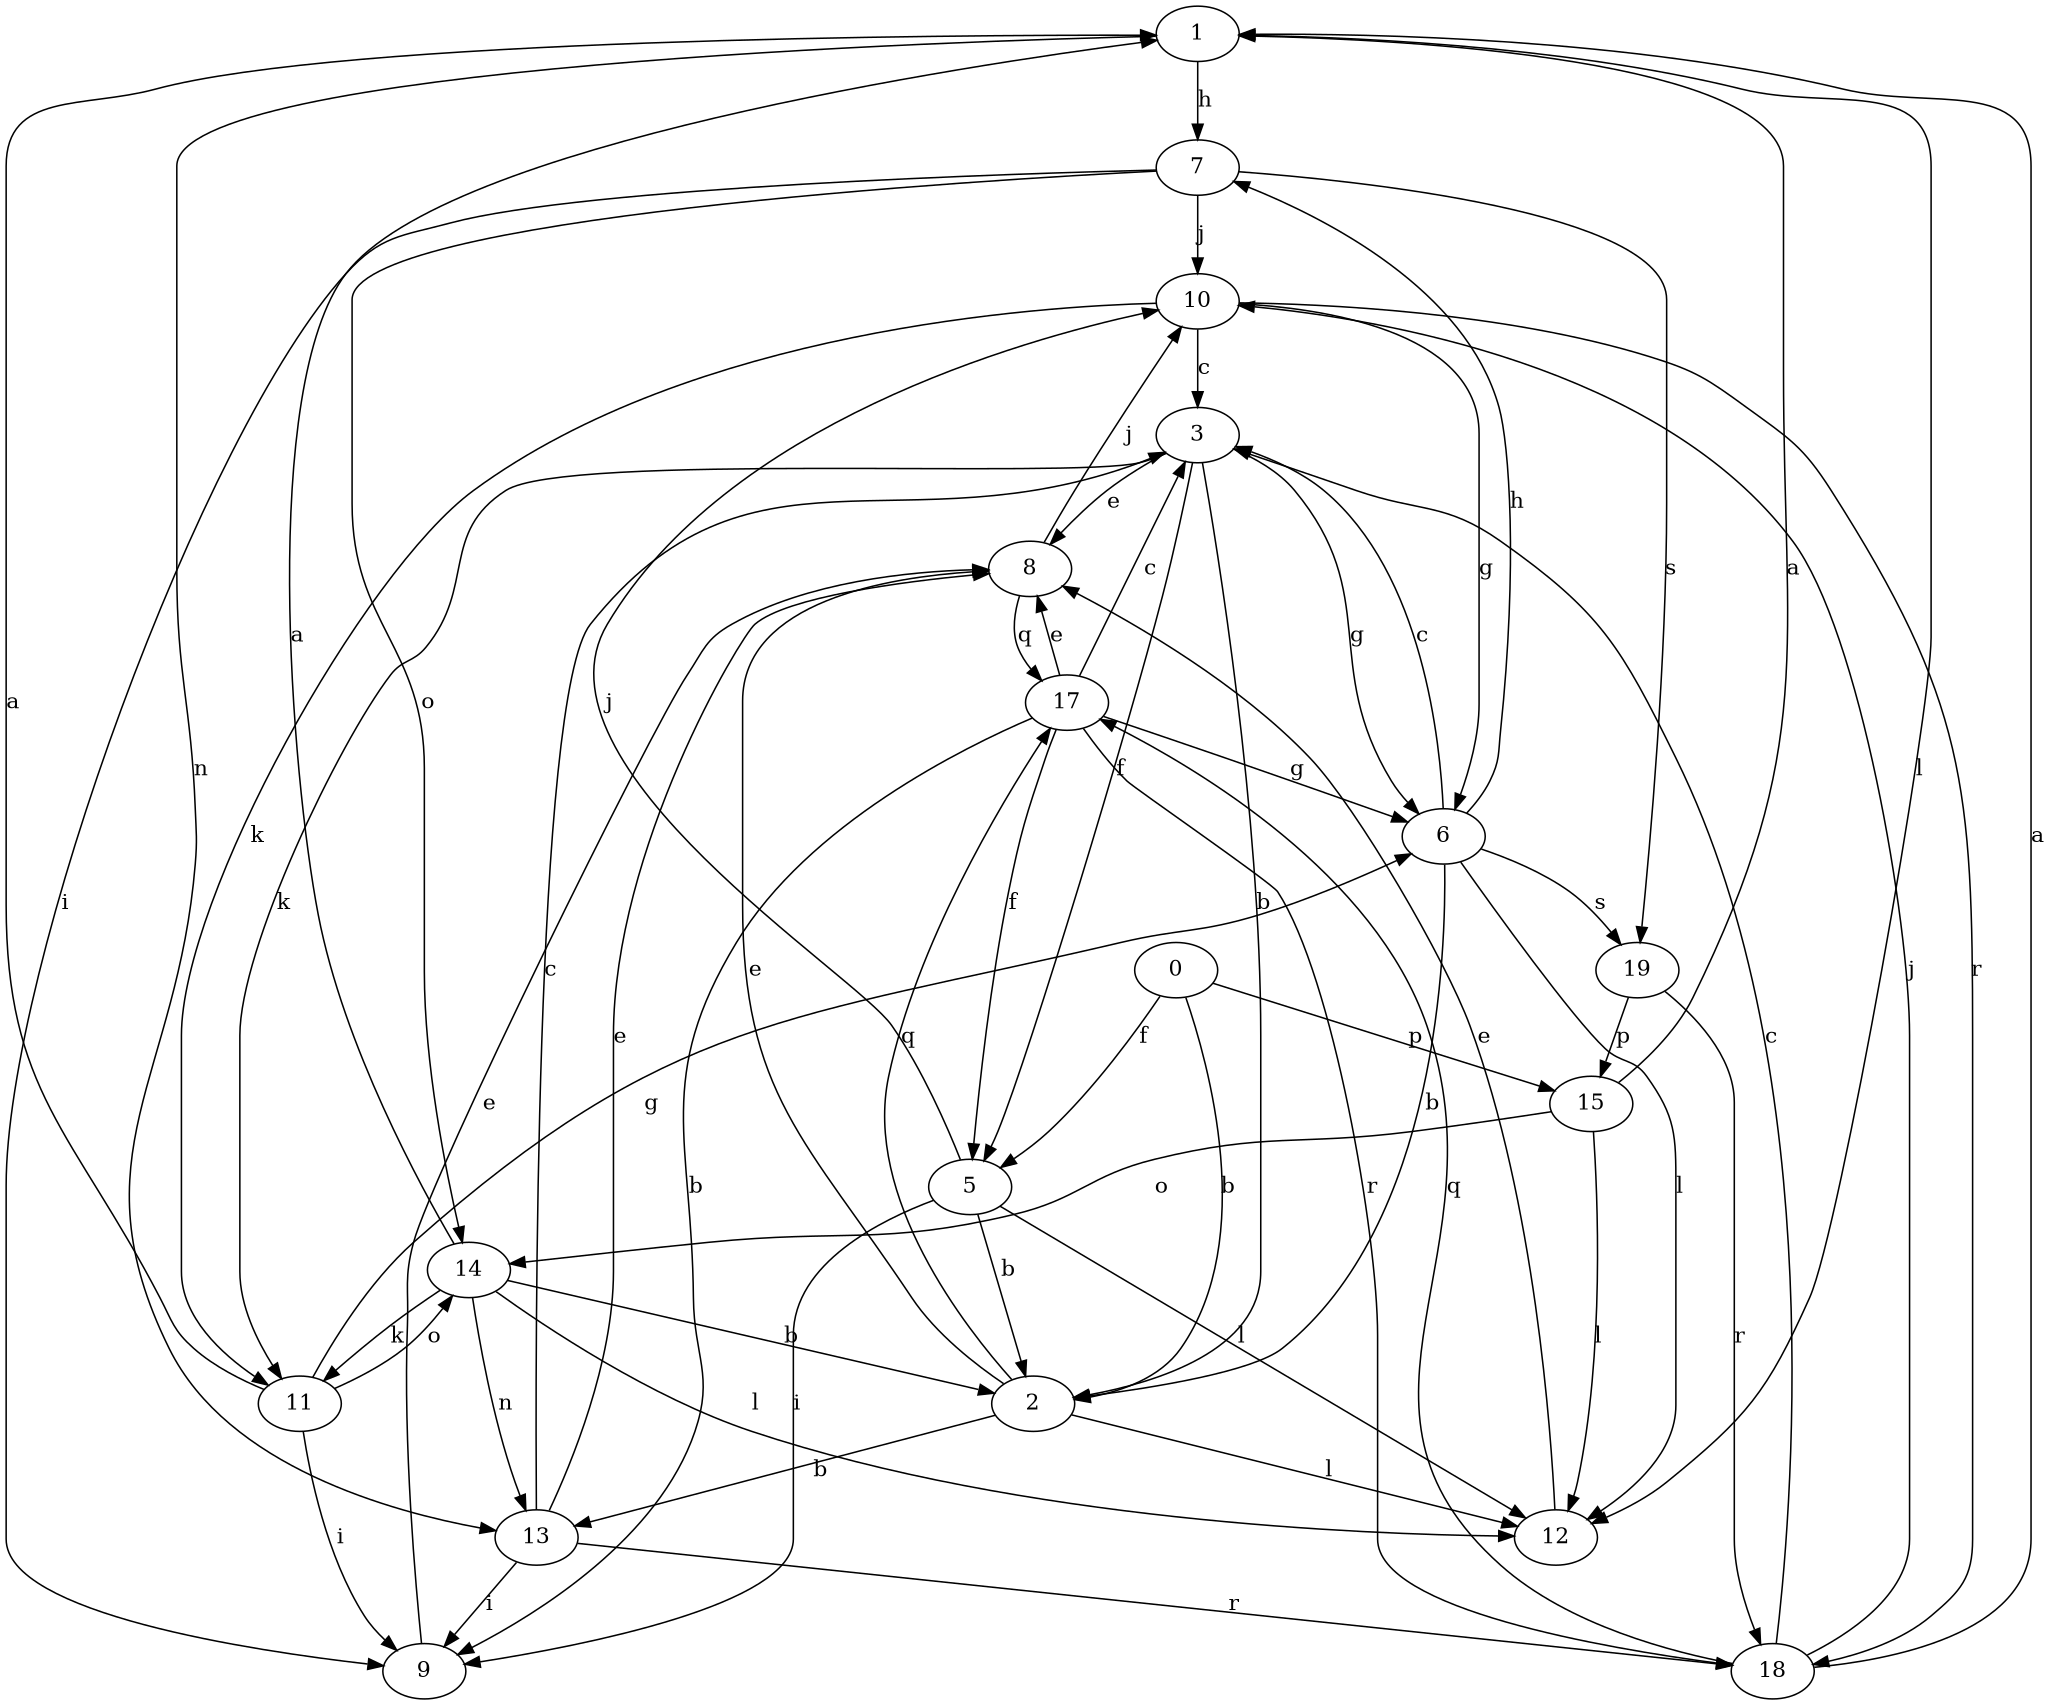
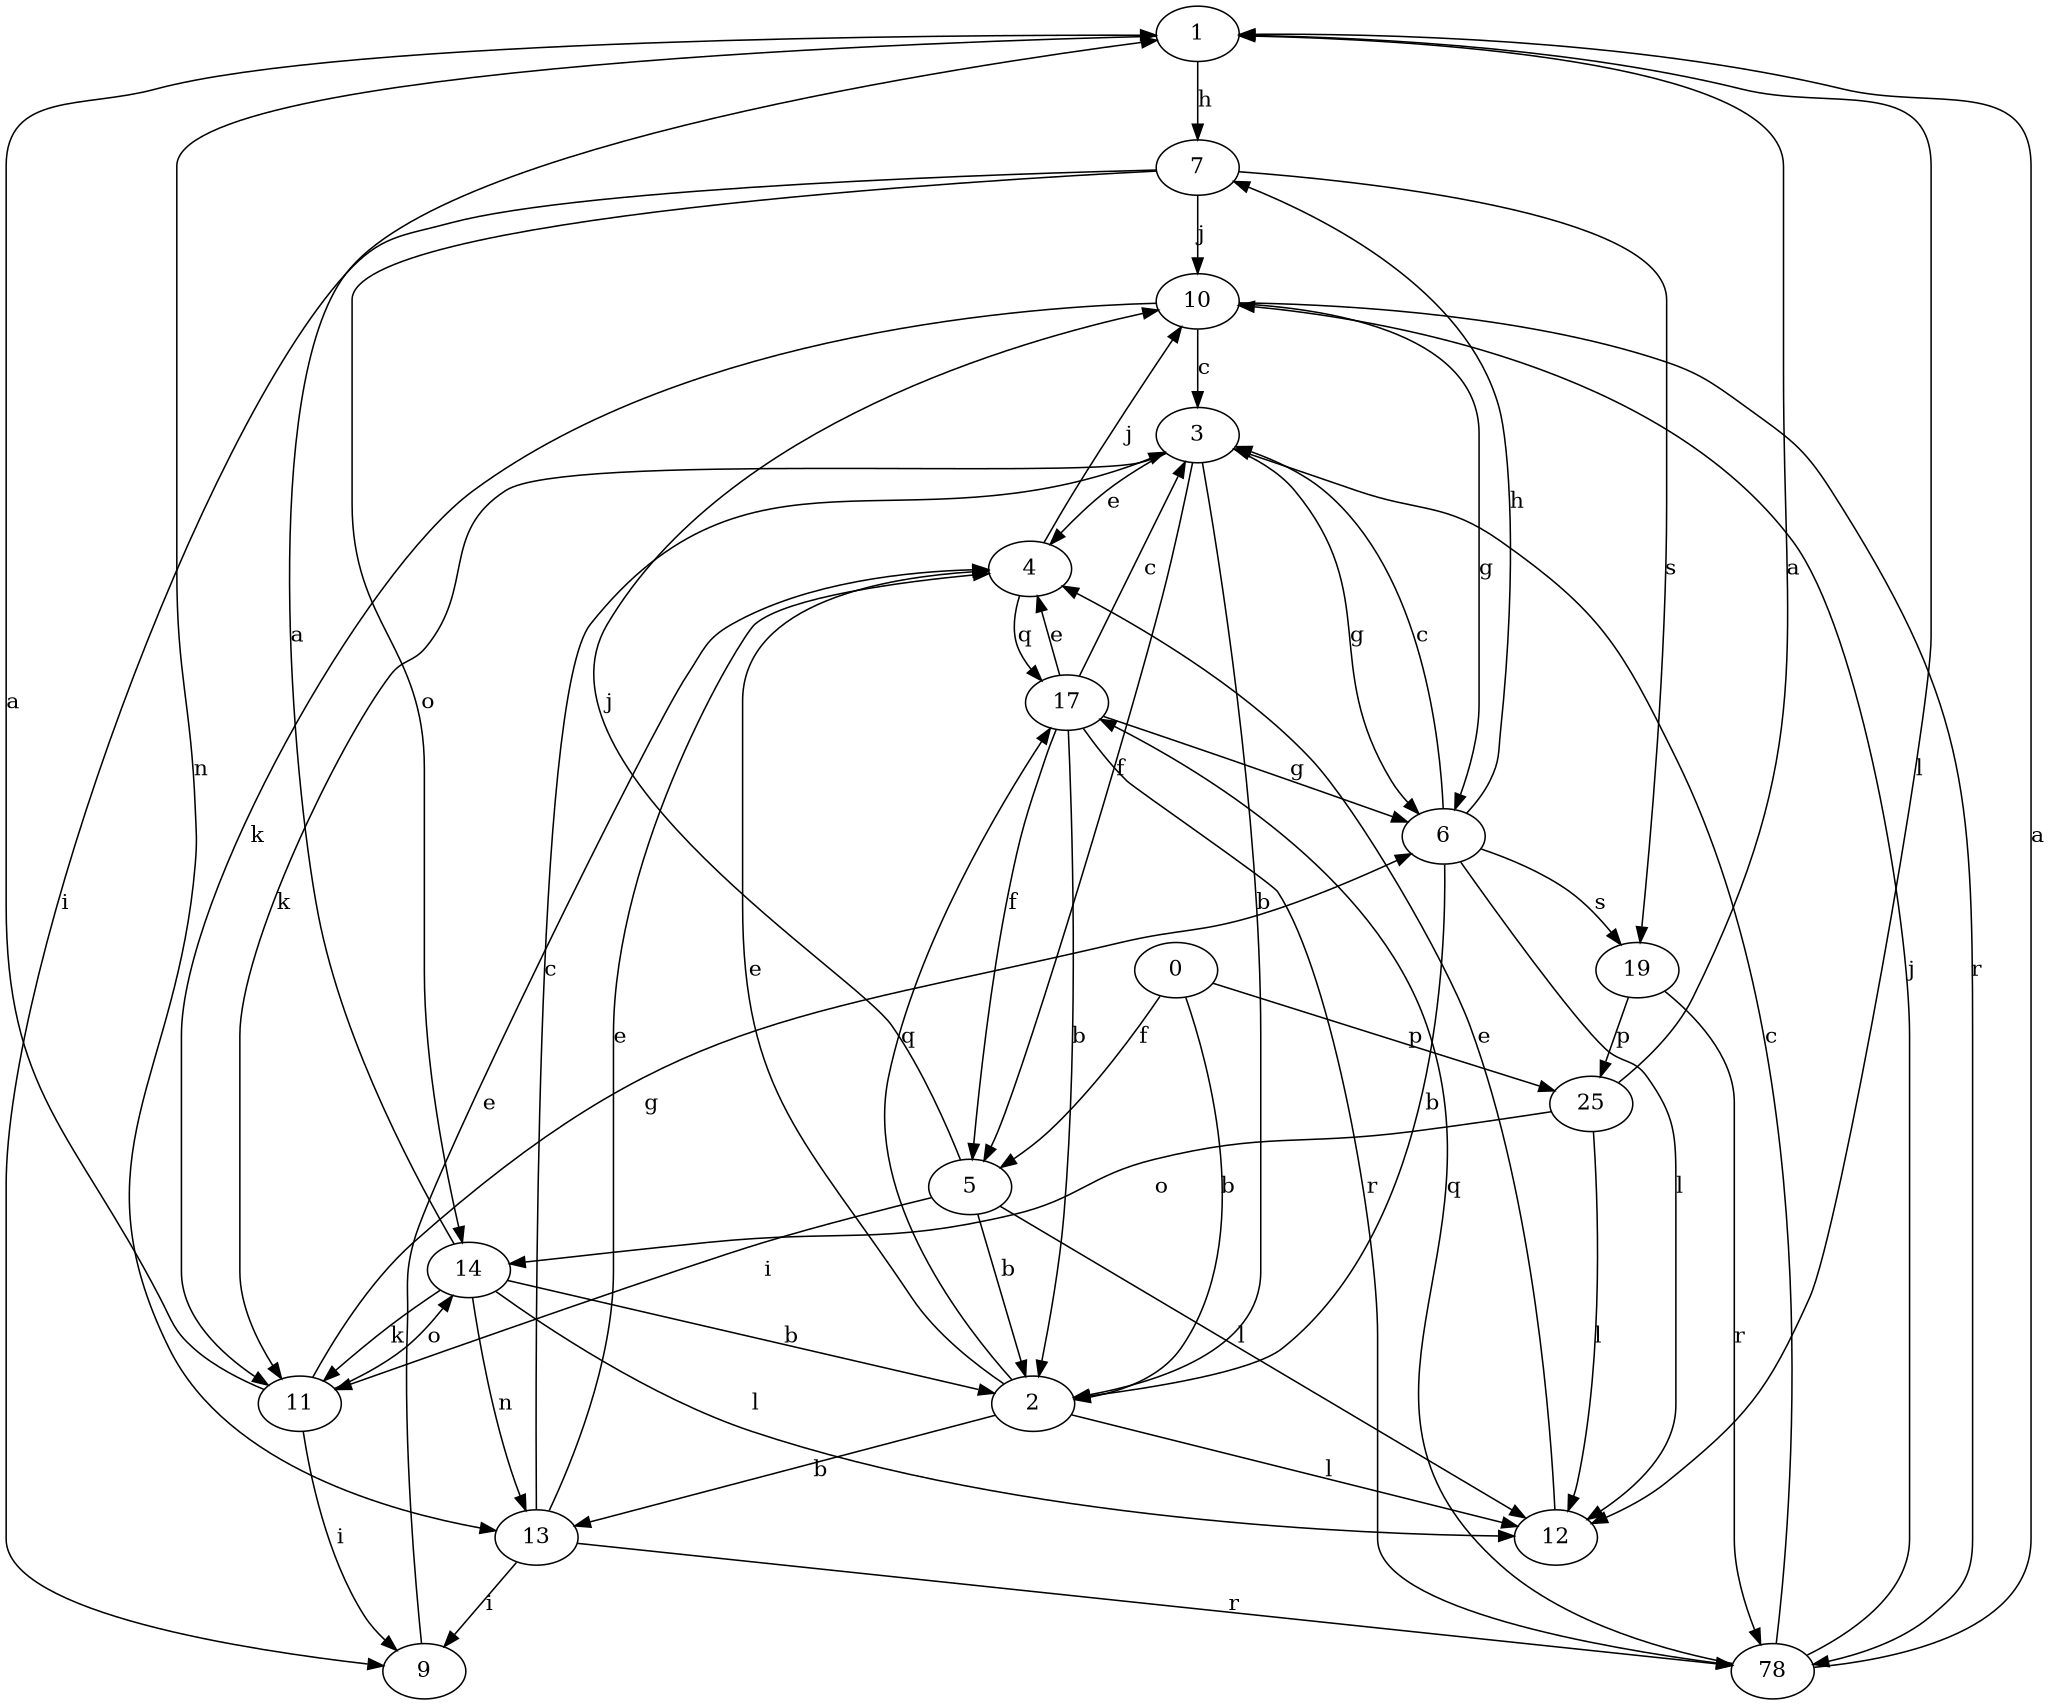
node "8": label "8" -> "4"
node "15": label "15" -> "25"
edge "17" -> "9": now "17" -> "2"
edge "5" -> "9": now "5" -> "11"
node "18": label "18" -> "78"
